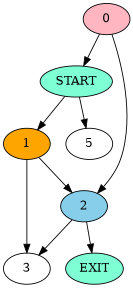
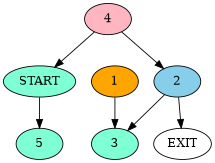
node "0": label "0" -> "4"
edge "START" -> "1": removed
node "5": fillcolor white -> aquamarine
edge "1" -> "2": removed
node "3": fillcolor white -> aquamarine
node "EXIT": fillcolor aquamarine -> white
